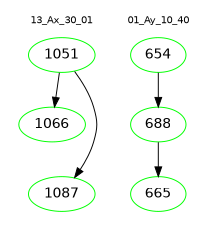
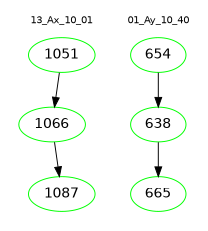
cluster "13_Ax_30_01": label "13_Ax_30_01" -> "13_Ax_10_01"
edge "1051" -> "1087": now "1066" -> "1087"
node "688": label "688" -> "638"
